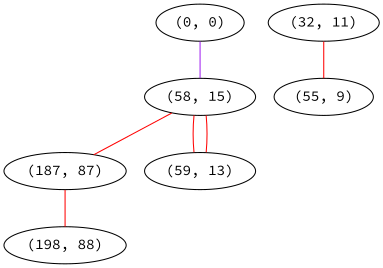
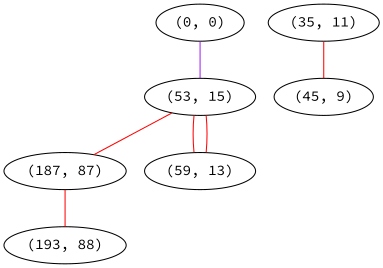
node "(32, 11)": label "(32, 11)" -> "(35, 11)"
node "(58, 15)": label "(58, 15)" -> "(53, 15)"
node "(55, 9)": label "(55, 9)" -> "(45, 9)"
node "(198, 88)": label "(198, 88)" -> "(193, 88)"
